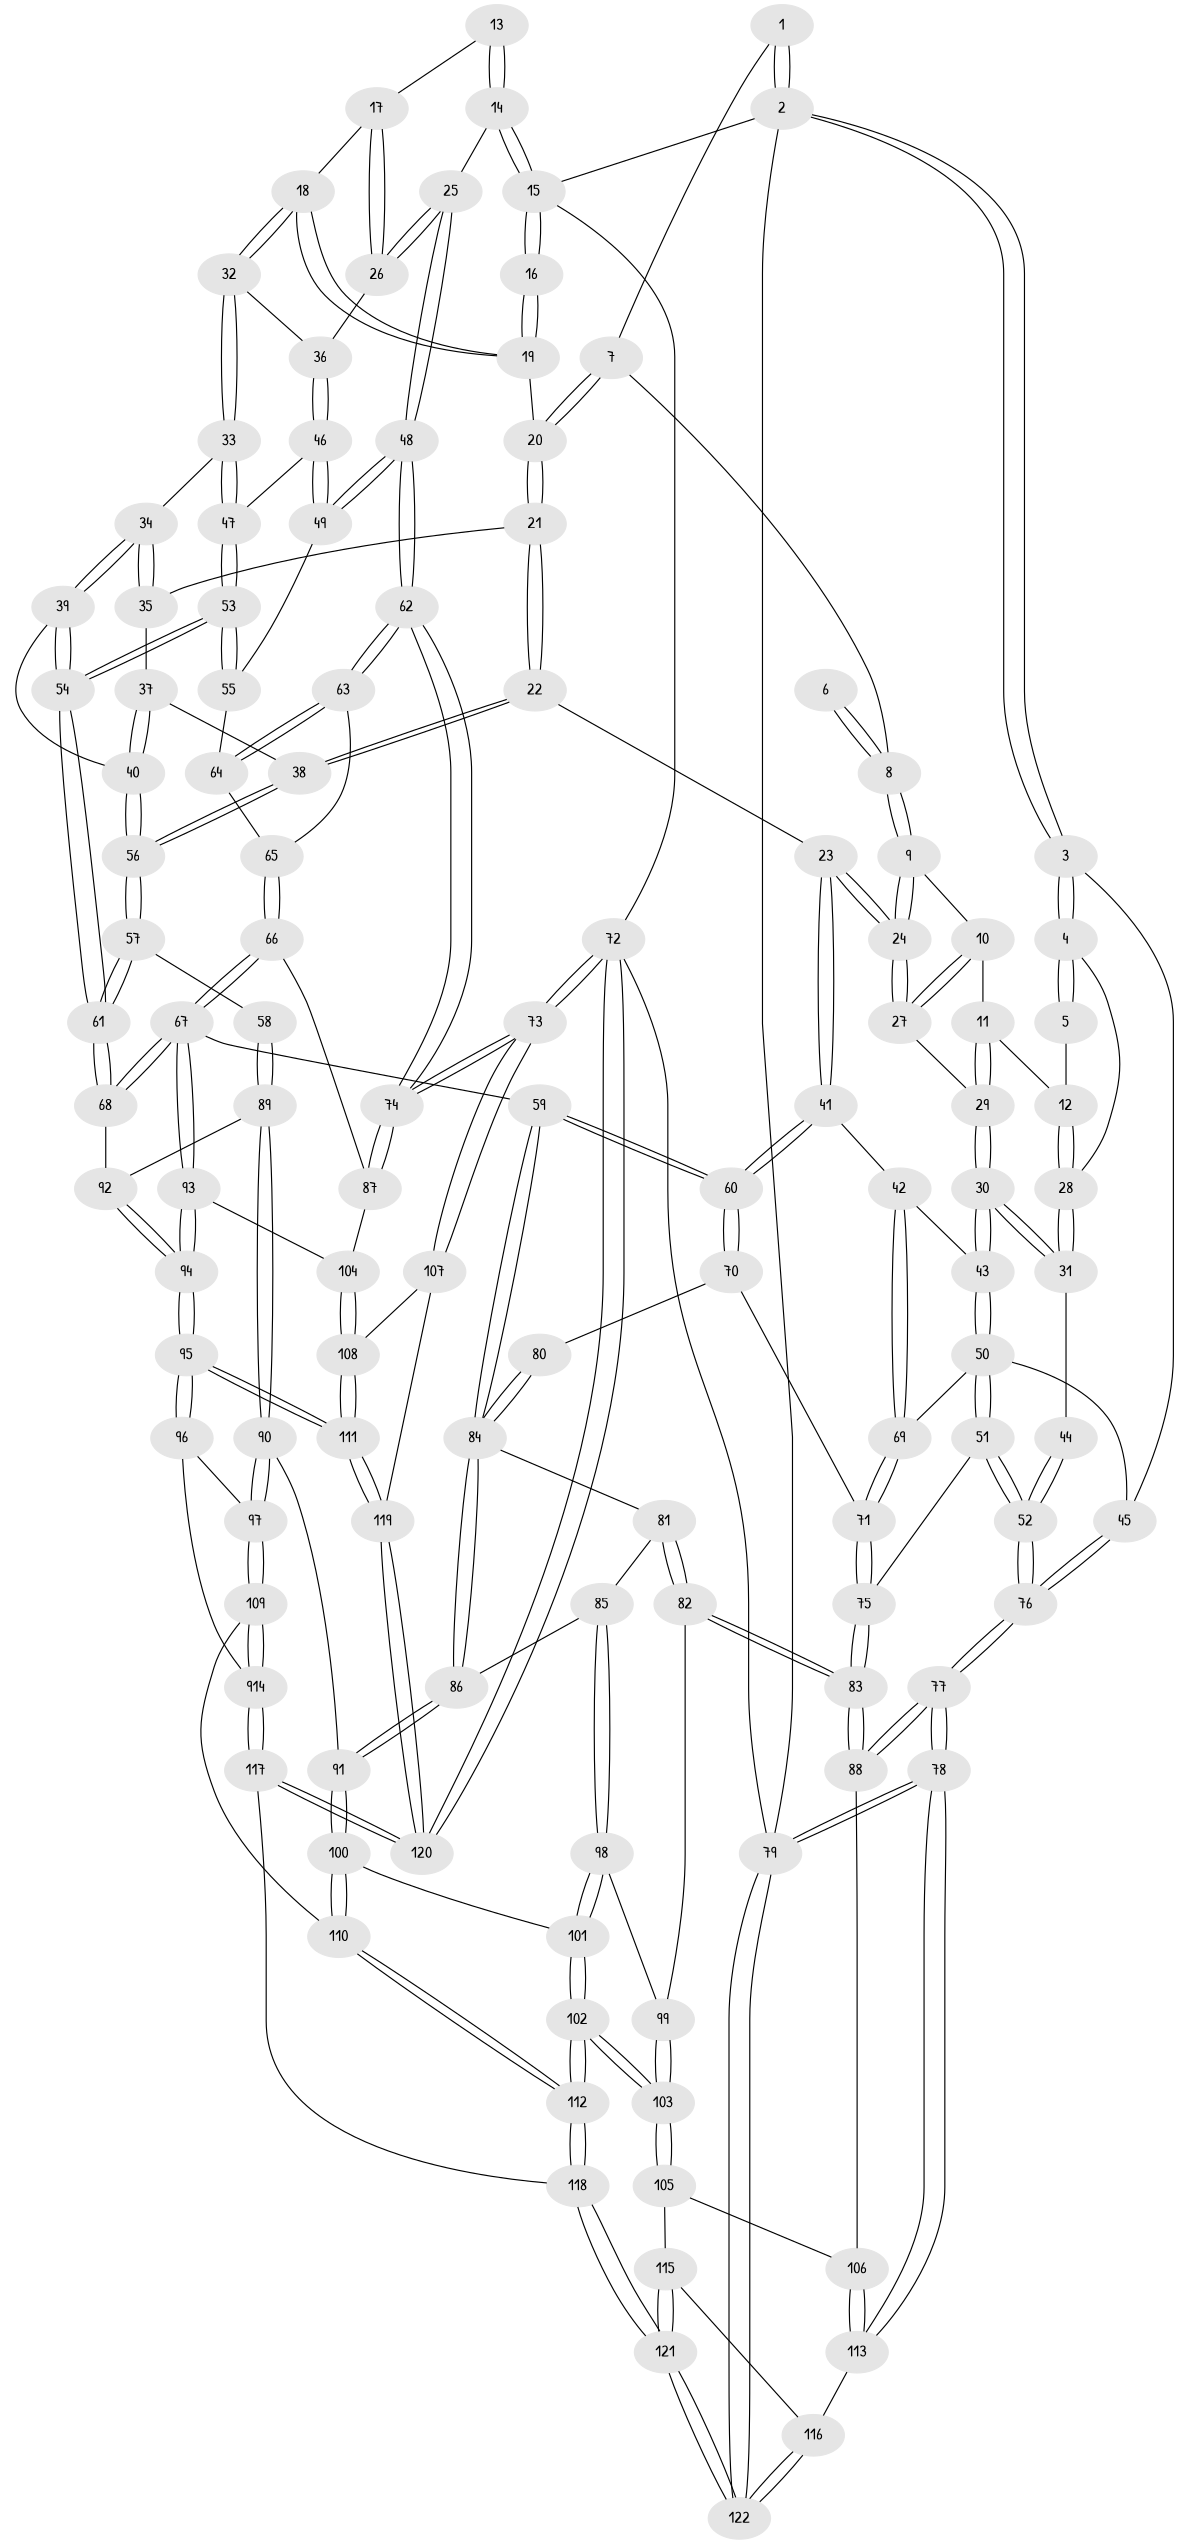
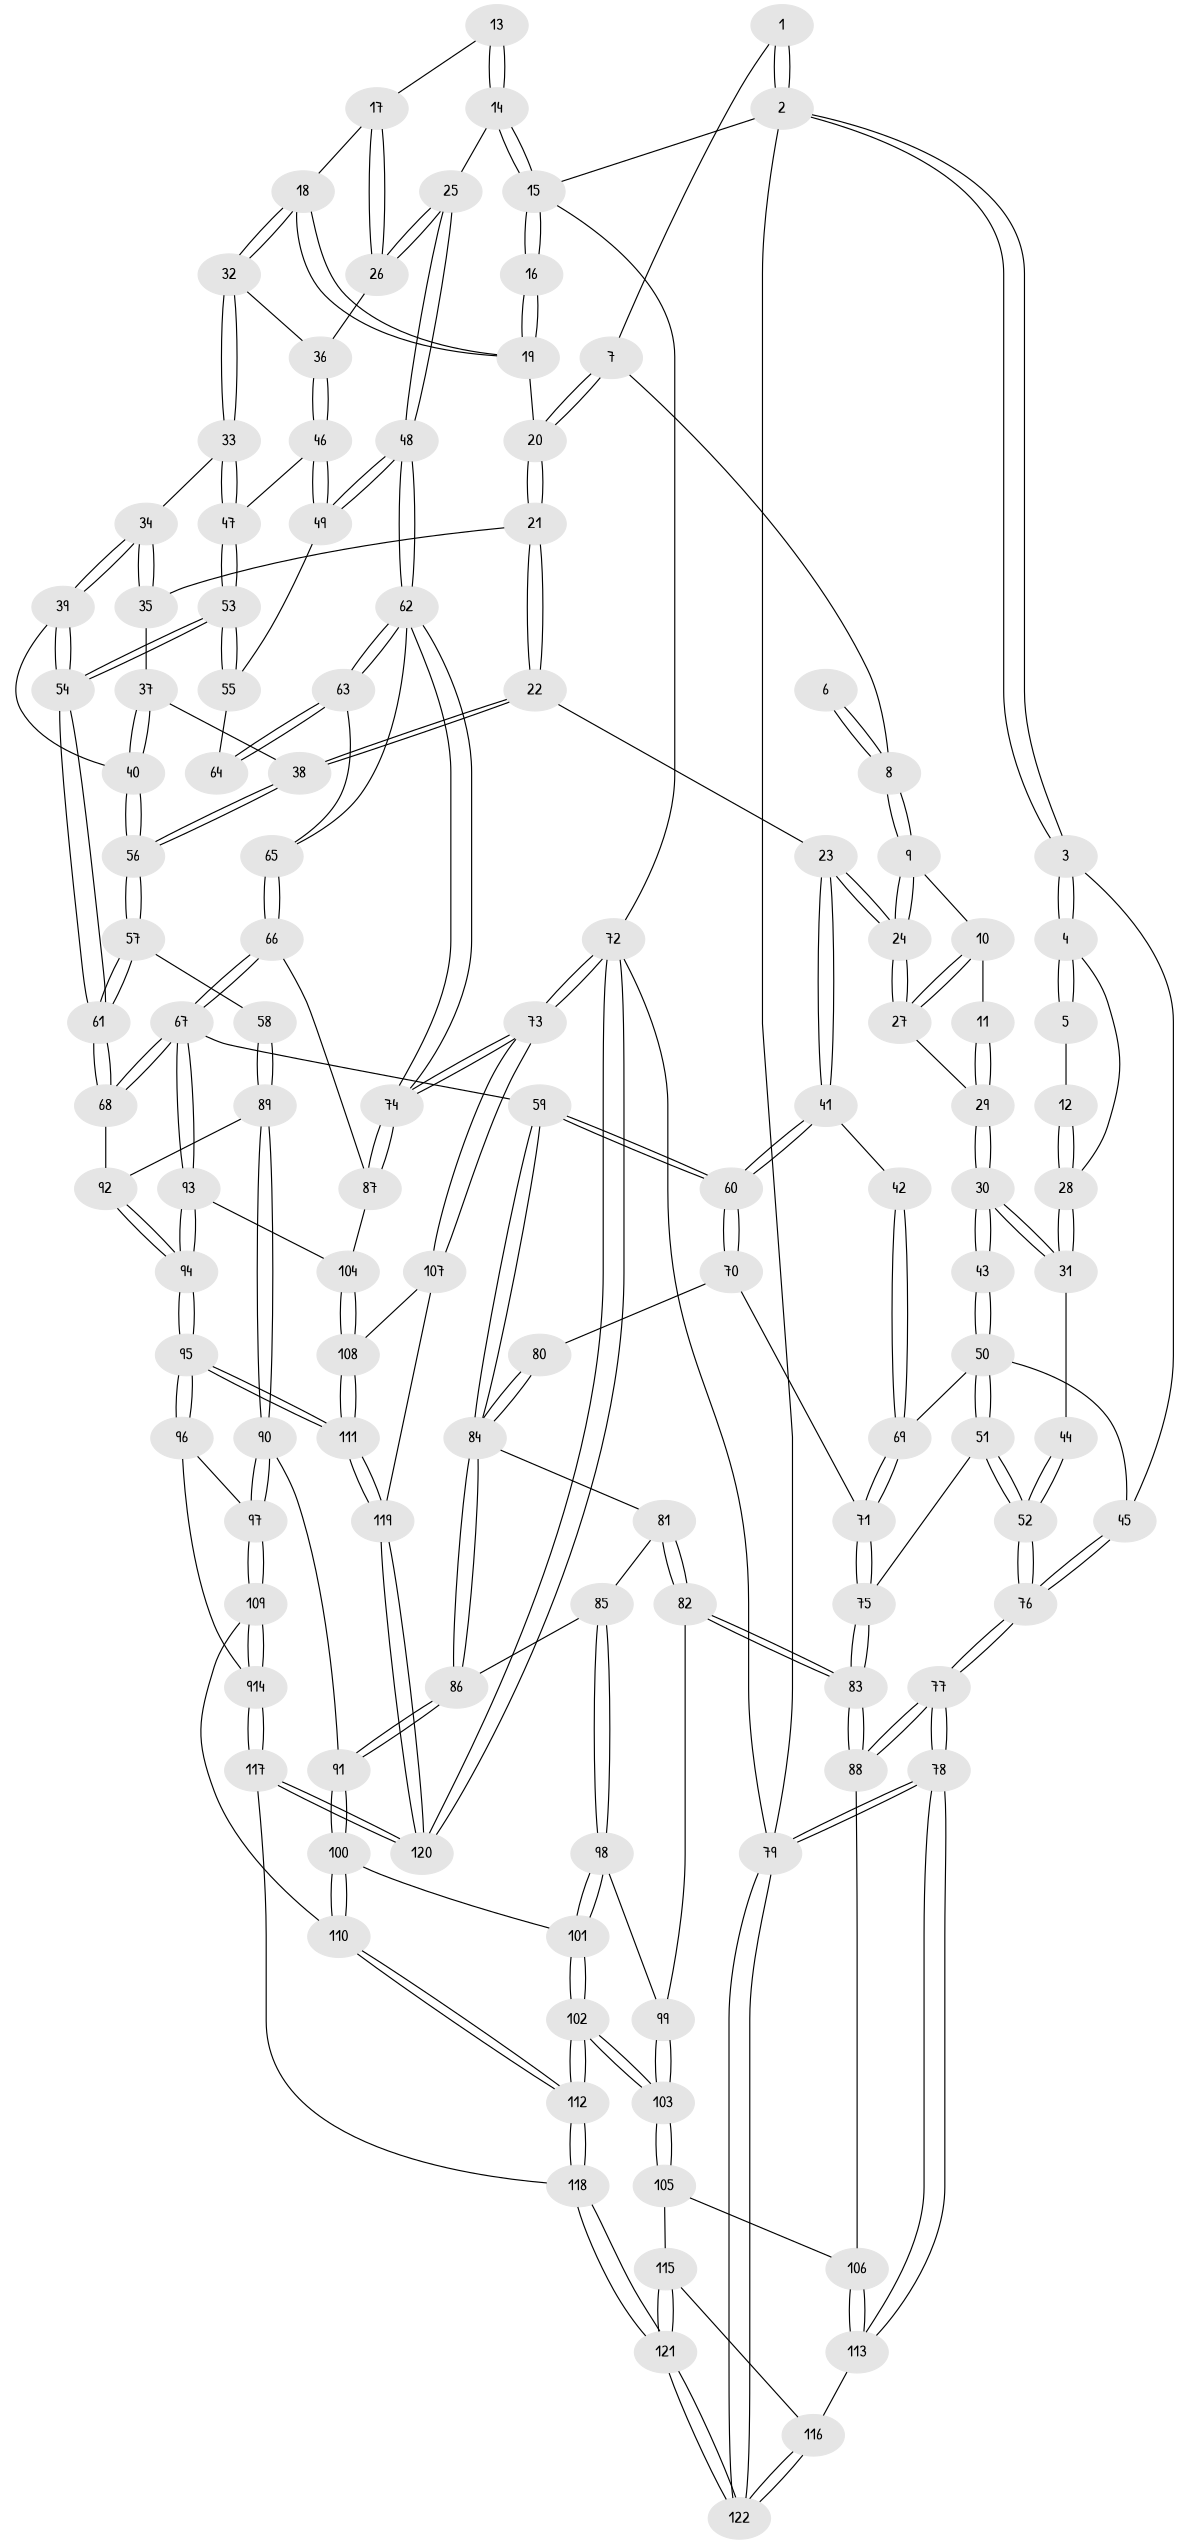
edge "64" -- "65": now "62" -- "65"
edge "11" -- "12": removed
edge "42" -- "43": removed
